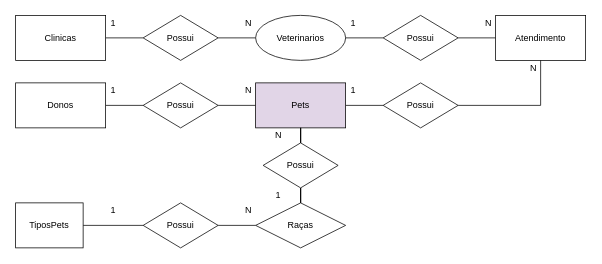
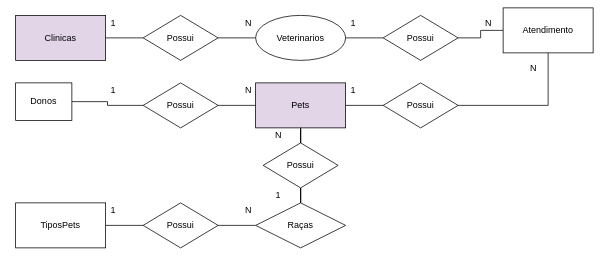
node "Clinicas": fillcolor #ffffff -> #e1d5e7
node "Atendimento": moved (540, 38) -> (548, 30)
node "Donos": size 90x45 -> 56x38
node "TiposPets": size 68x45 -> 90x45
